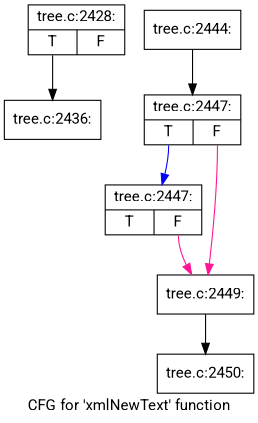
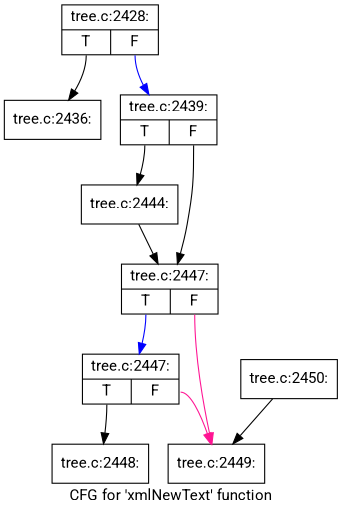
node "tree.c:2439:": added
edge "tree.c:2449:" -> "tree.c:2450:": reversed
node "tree.c:2448:": added
